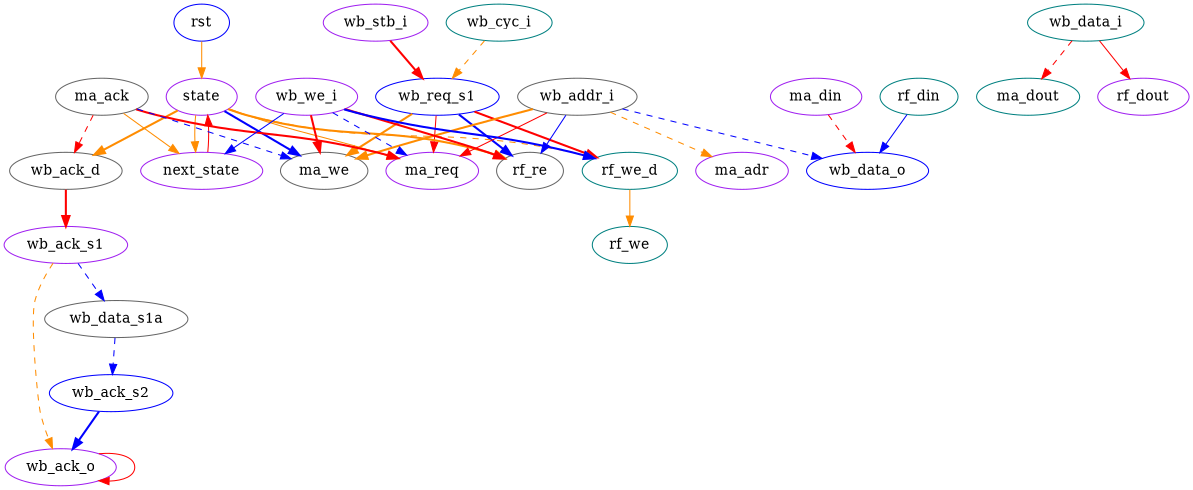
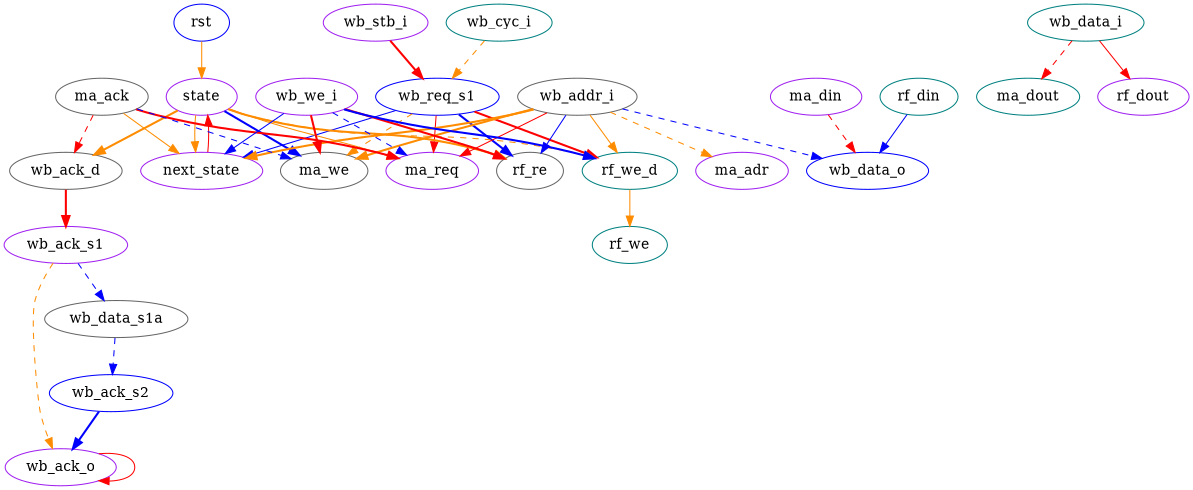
edge "wb_addr_i" -> "rf_we_d": added
edge "wb_req_s1" -> "next_state": added
edge "wb_req_s1" -> "ma_we": style bold -> dashed
edge "wb_addr_i" -> "next_state": added
